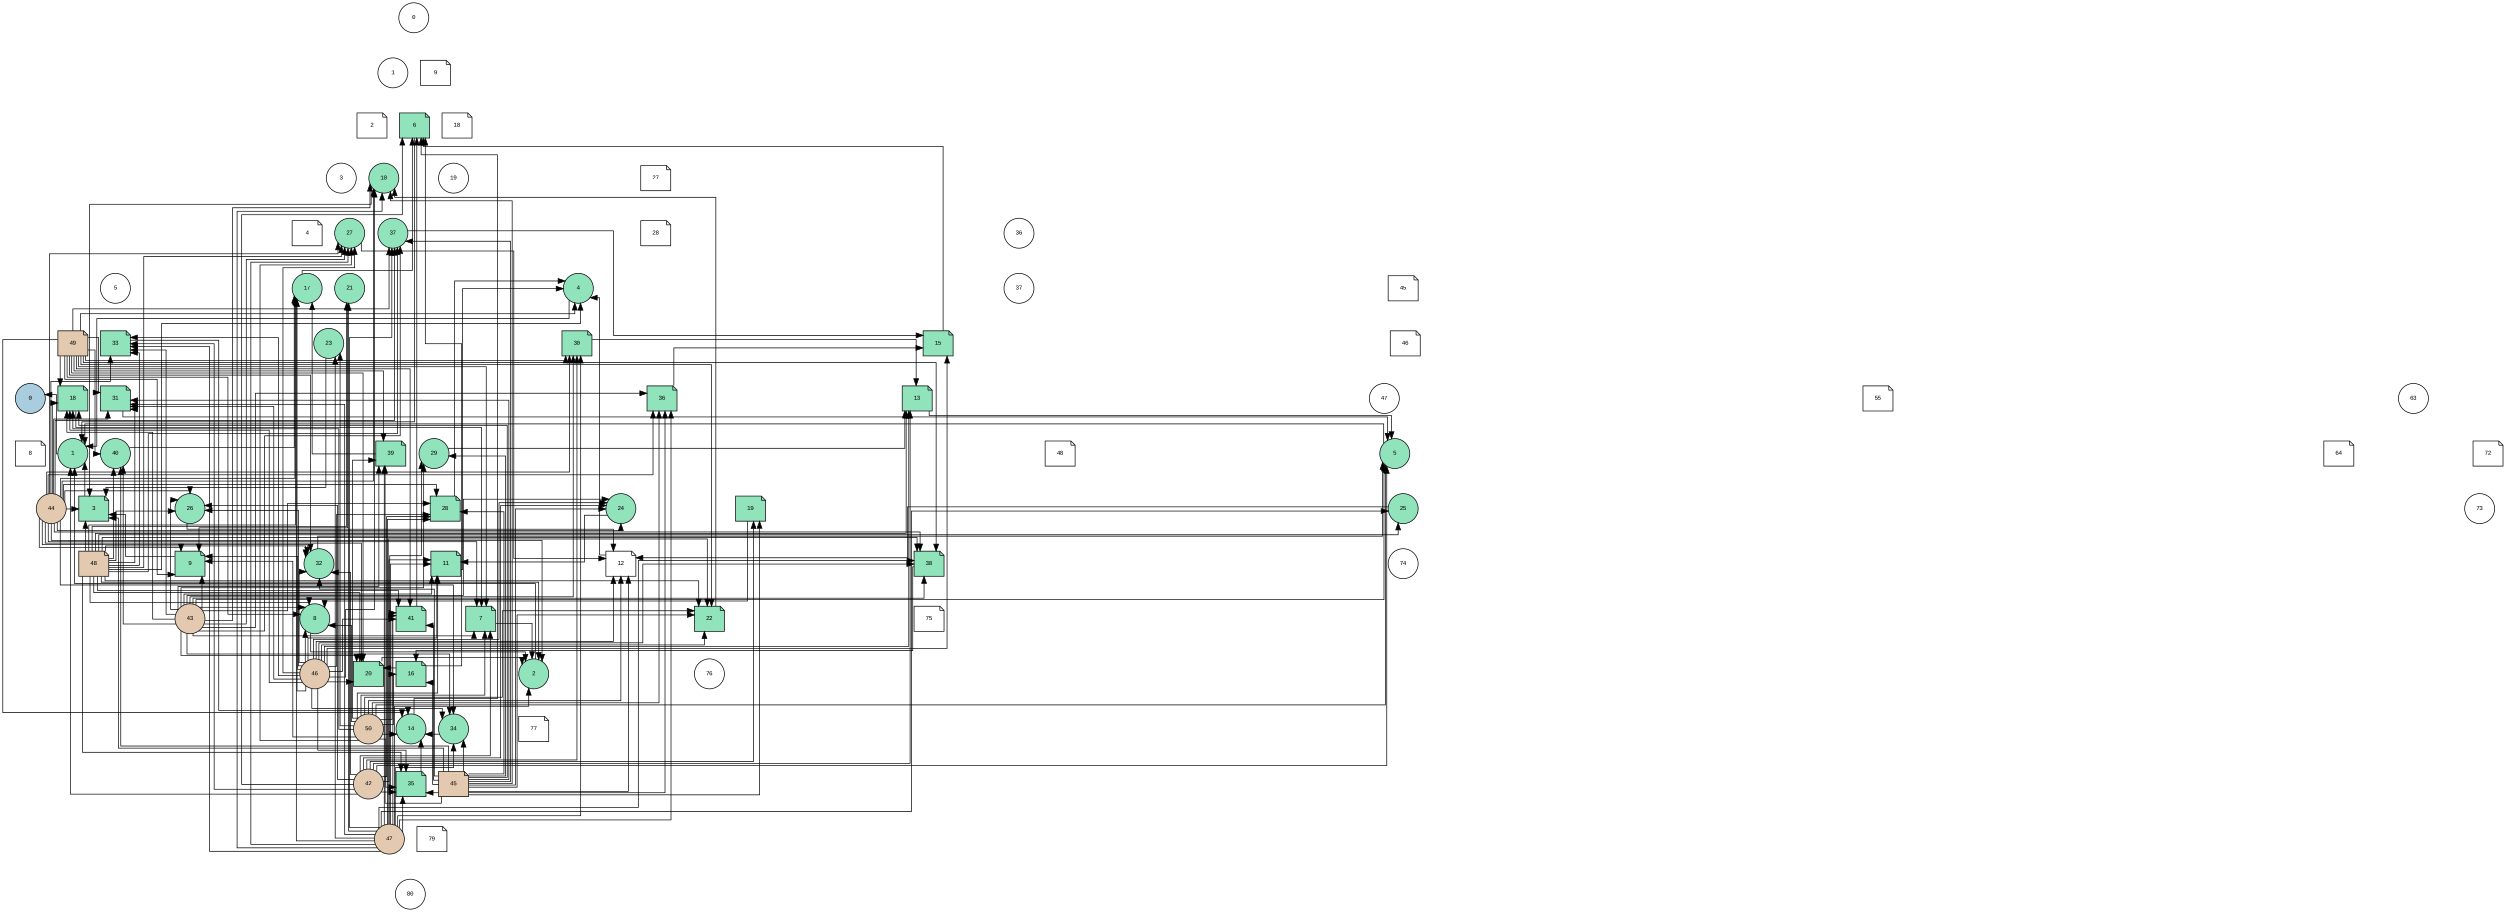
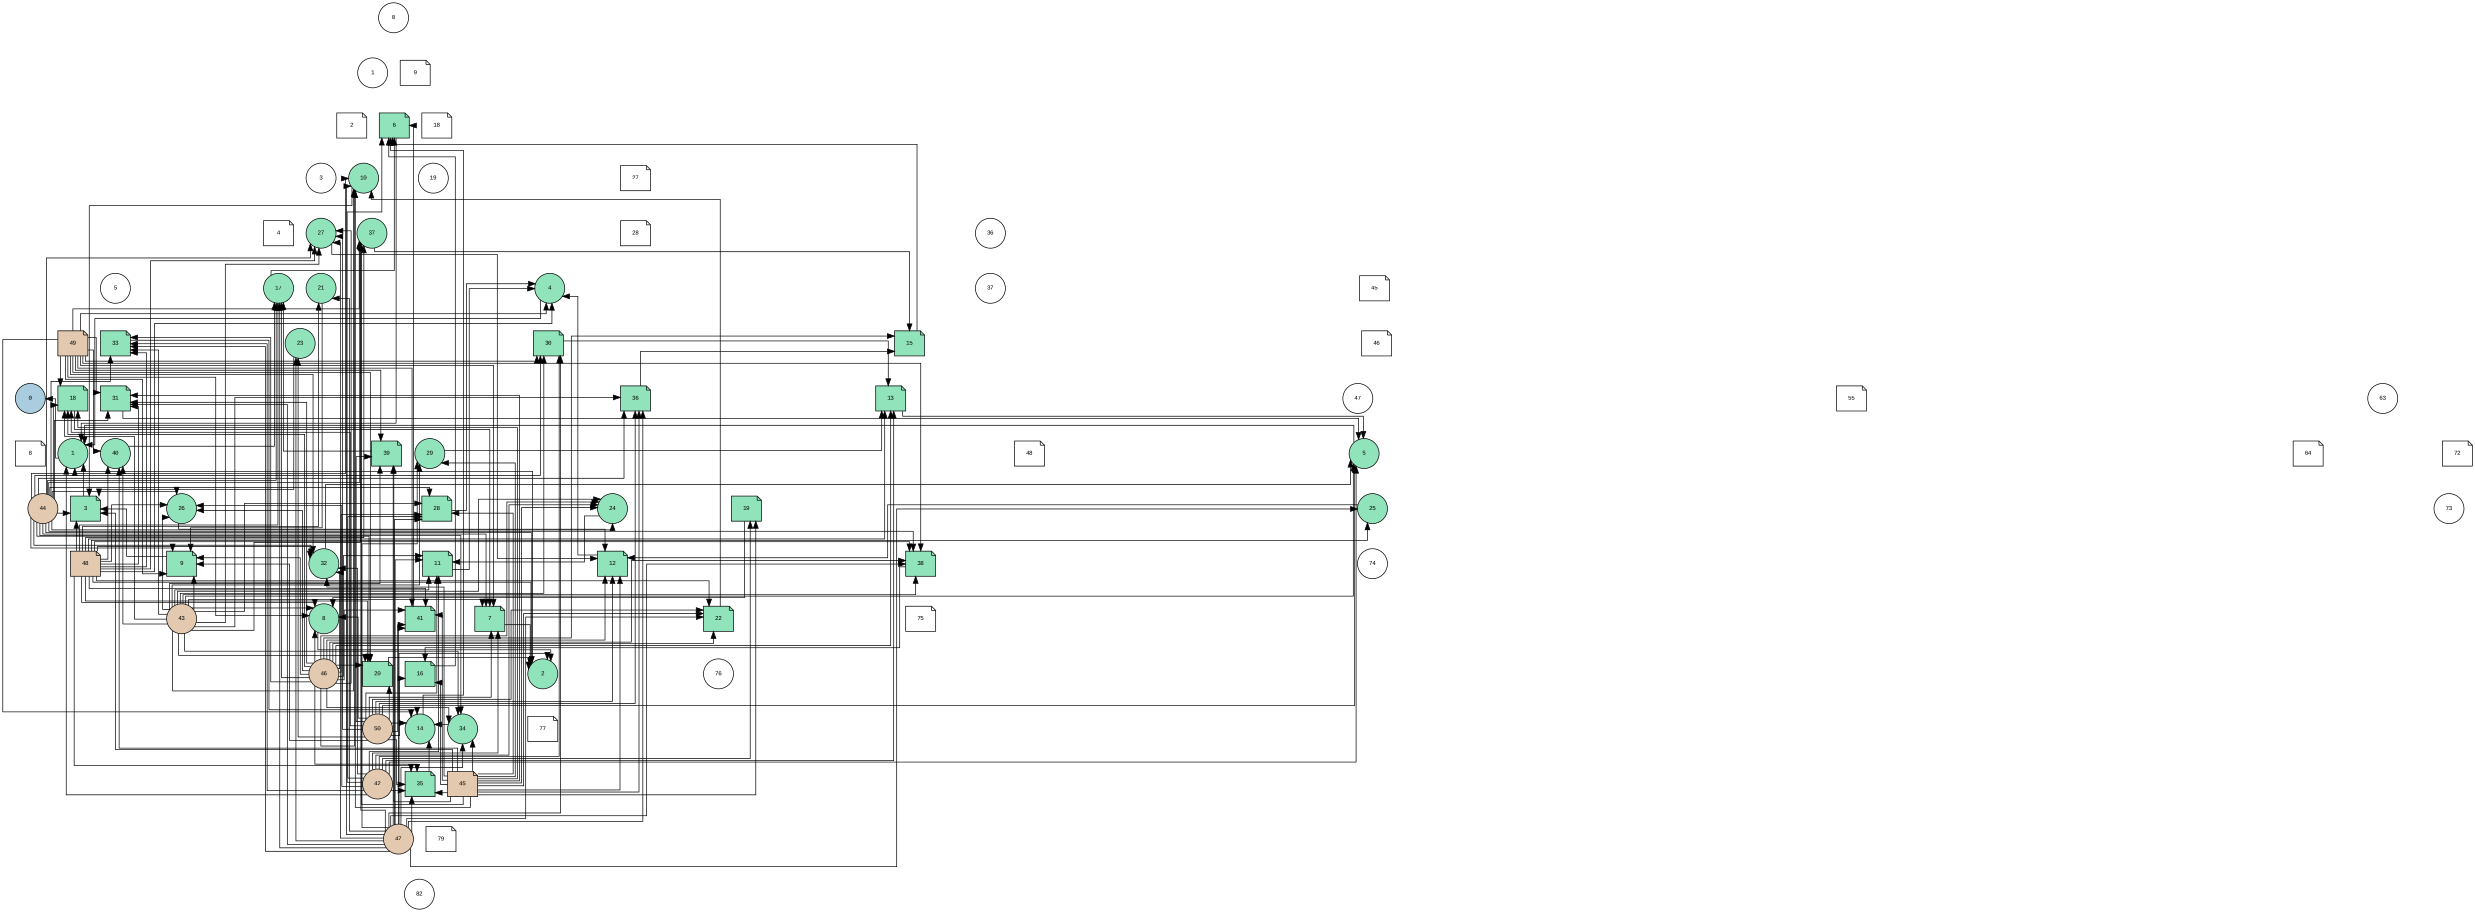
edge "49" -> "22": removed
node "12": fillcolor #ffffff -> #91e3bb
edge "16" -> "20": now "50" -> "20"
node "80": label "80" -> "82"
